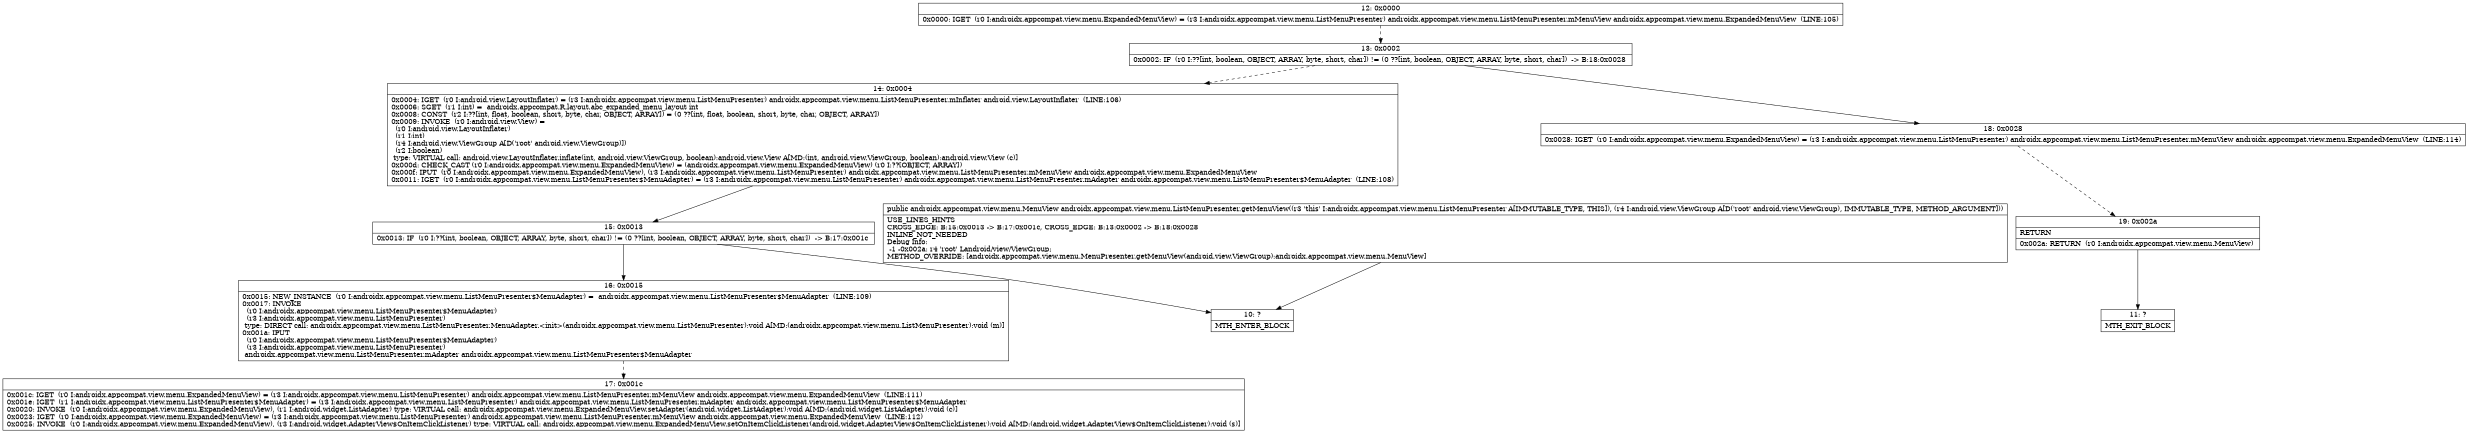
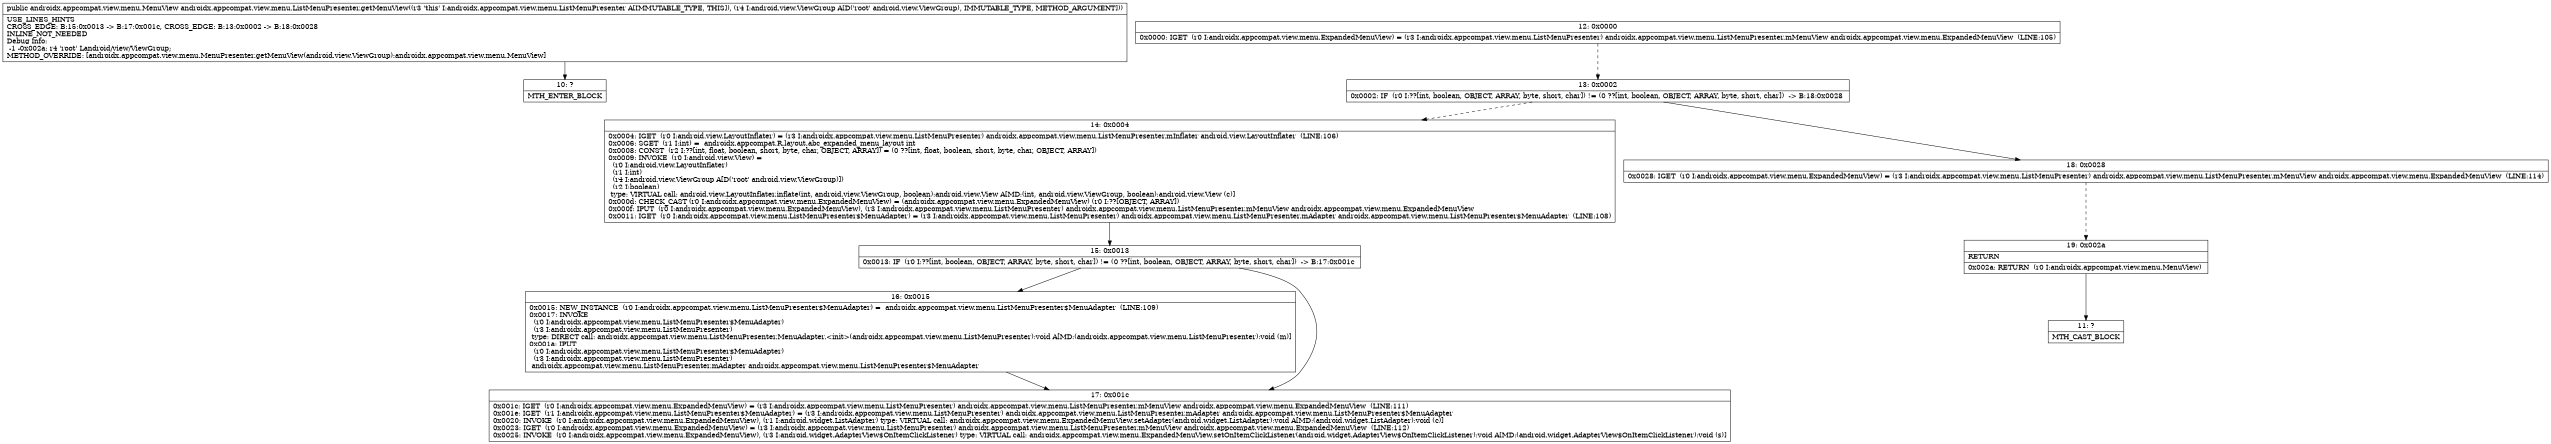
edge "15: 0x0013" -> "10: ?": now "15: 0x0013" -> "17: 0x001c"
node "11: ?": text "MTH_EXIT_BLOCK" -> "MTH_CAST_BLOCK"
edge "16: 0x0015" -> "17: 0x001c": style dashed -> solid
